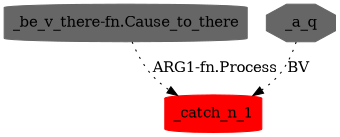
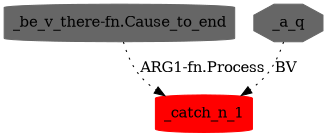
node "_be_v_there-fn.Cause_to_there": label "_be_v_there-fn.Cause_to_there" -> "_be_v_there-fn.Cause_to_end"
